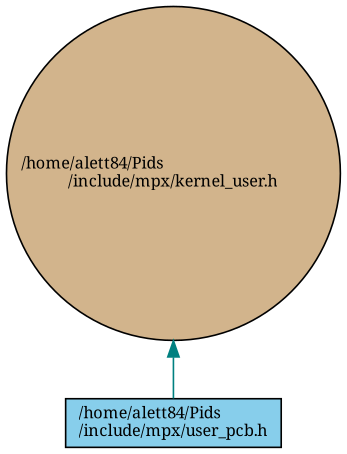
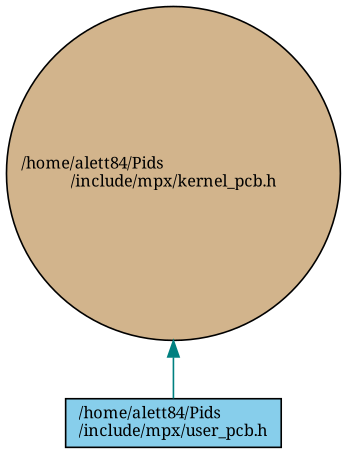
node "/home/alett84/Pids /include/mpx/kernel_user.h": label "/home/alett84/Pids /include/mpx/kernel_user.h" -> "/home/alett84/Pids /include/mpx/kernel_pcb.h"
